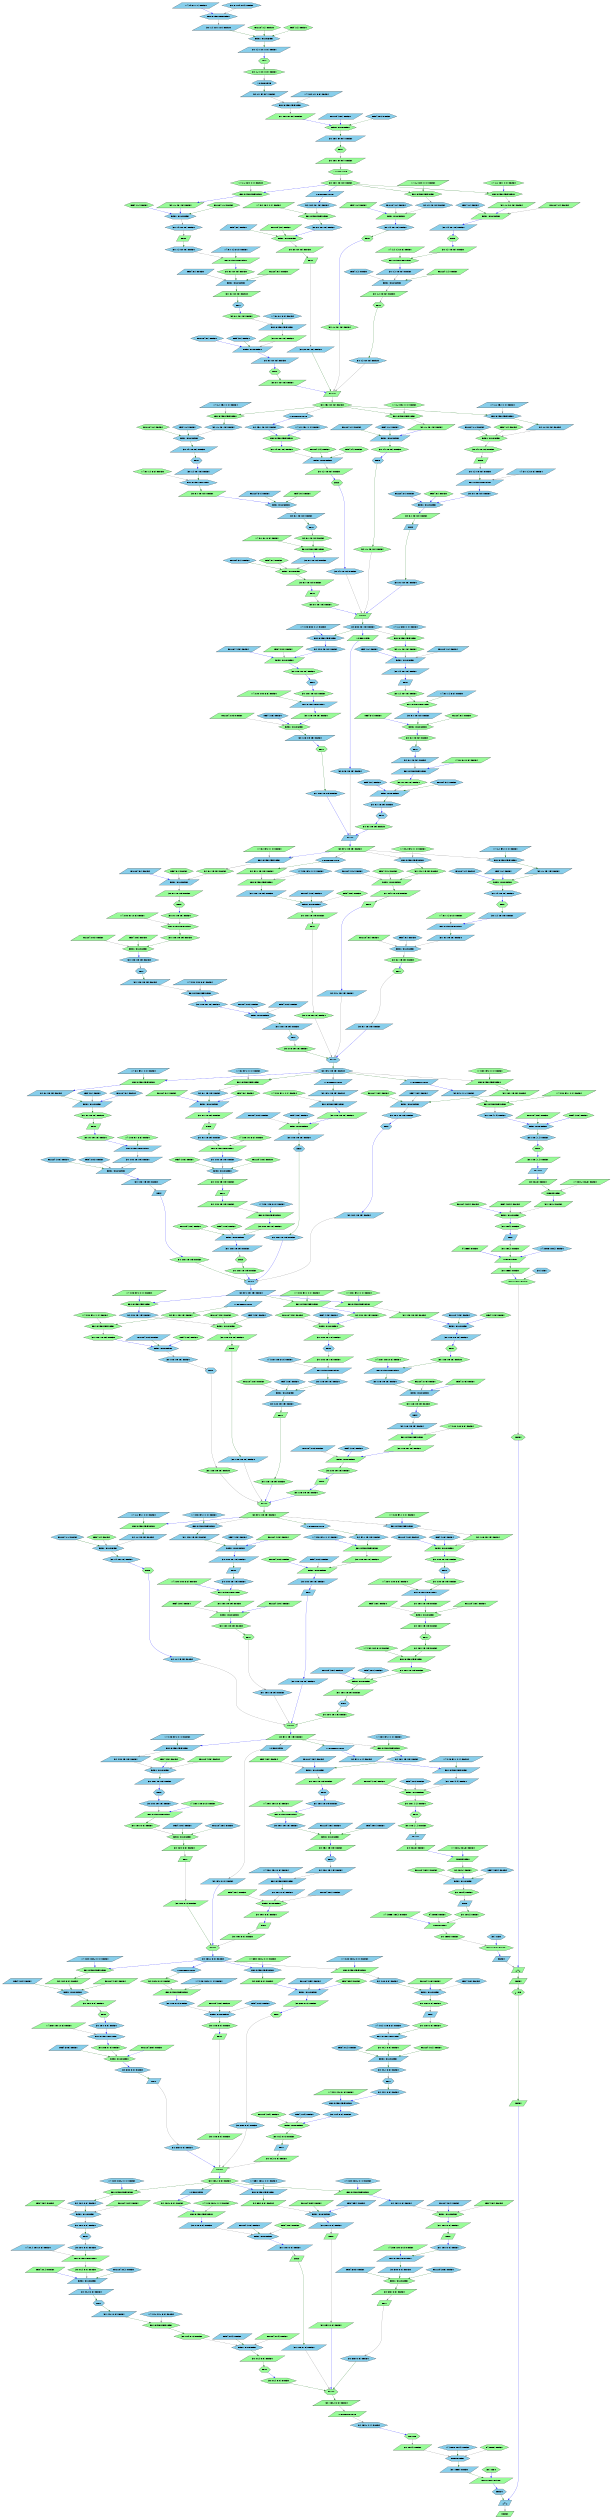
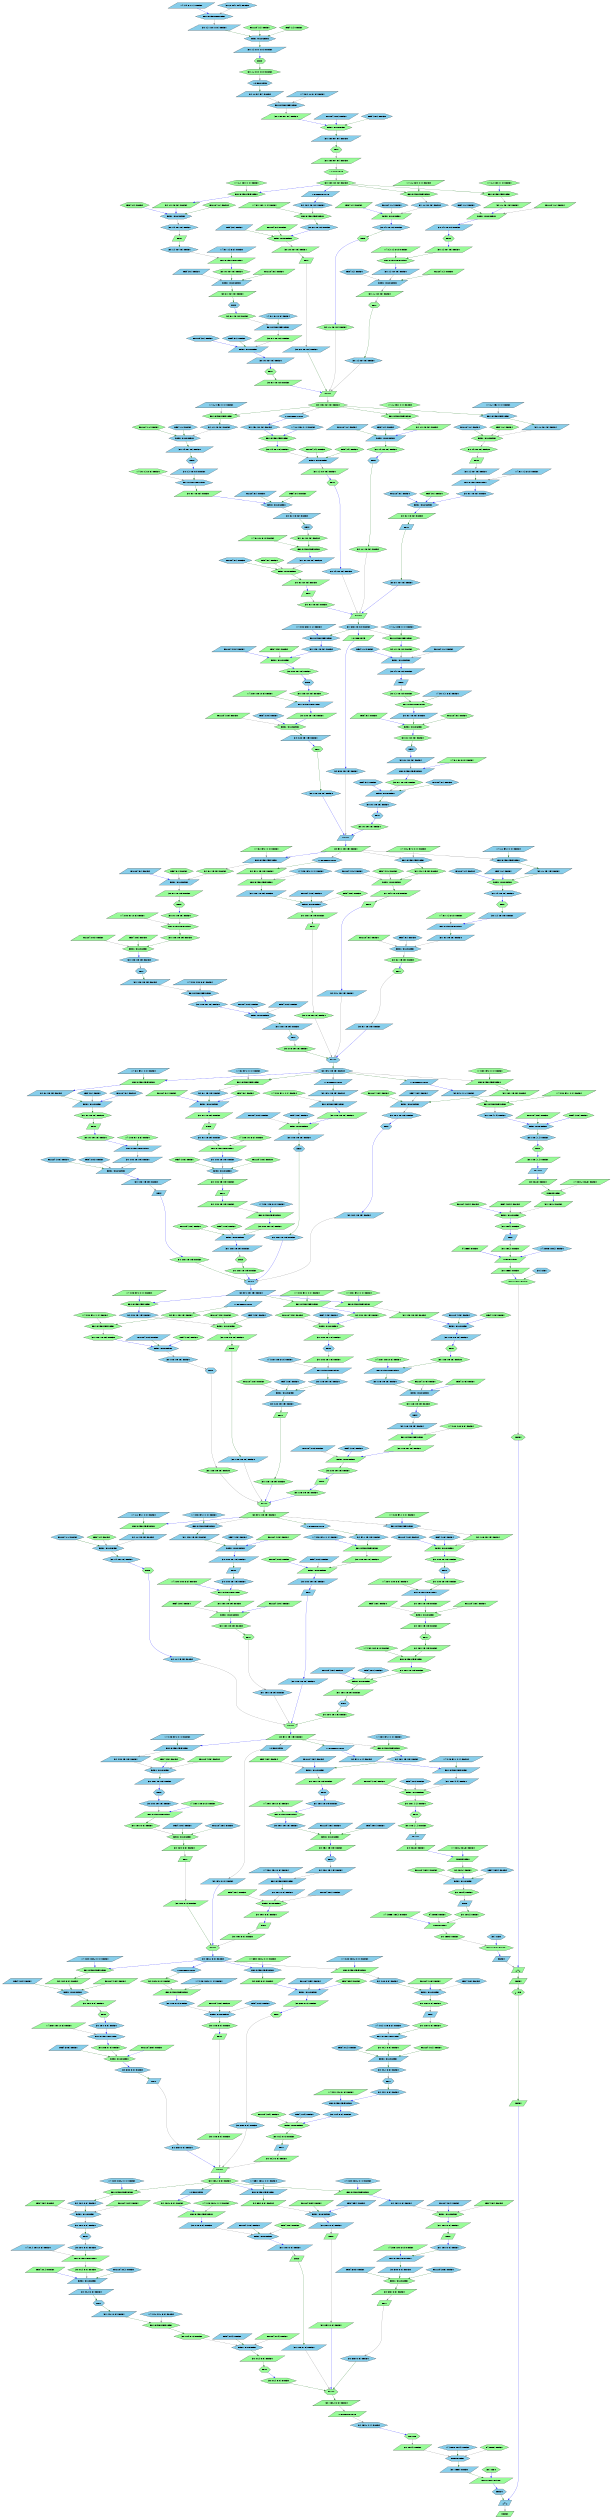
node "W: (224, 576, 1, 1), float32": shape hexagon -> parallelogram
